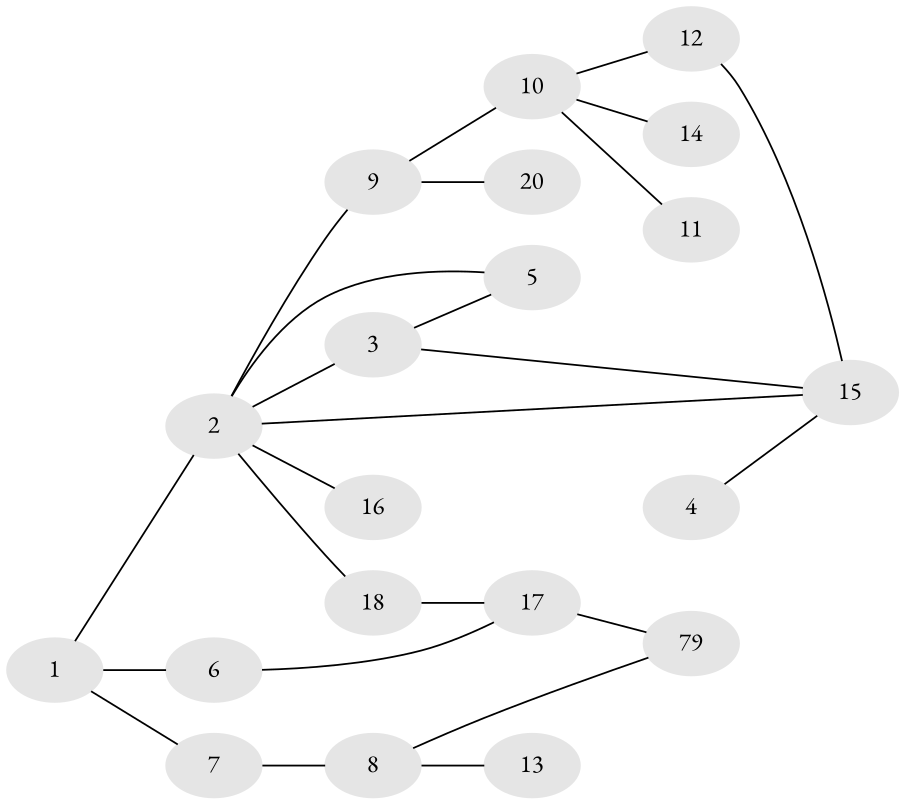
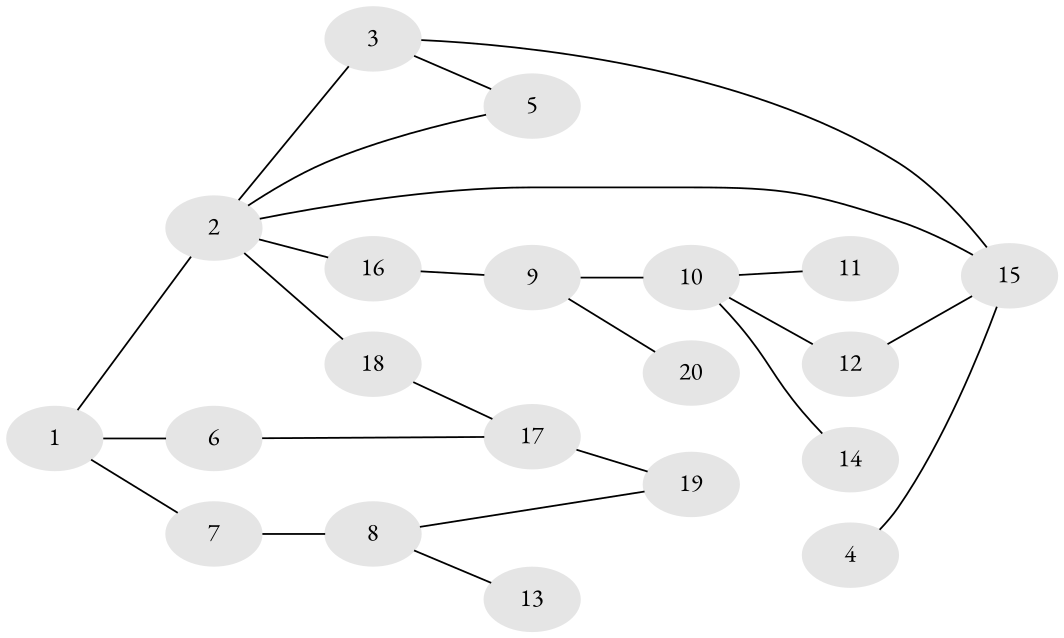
edge "9" -- "2": now "9" -- "16"
node "79": label "79" -> "19"
